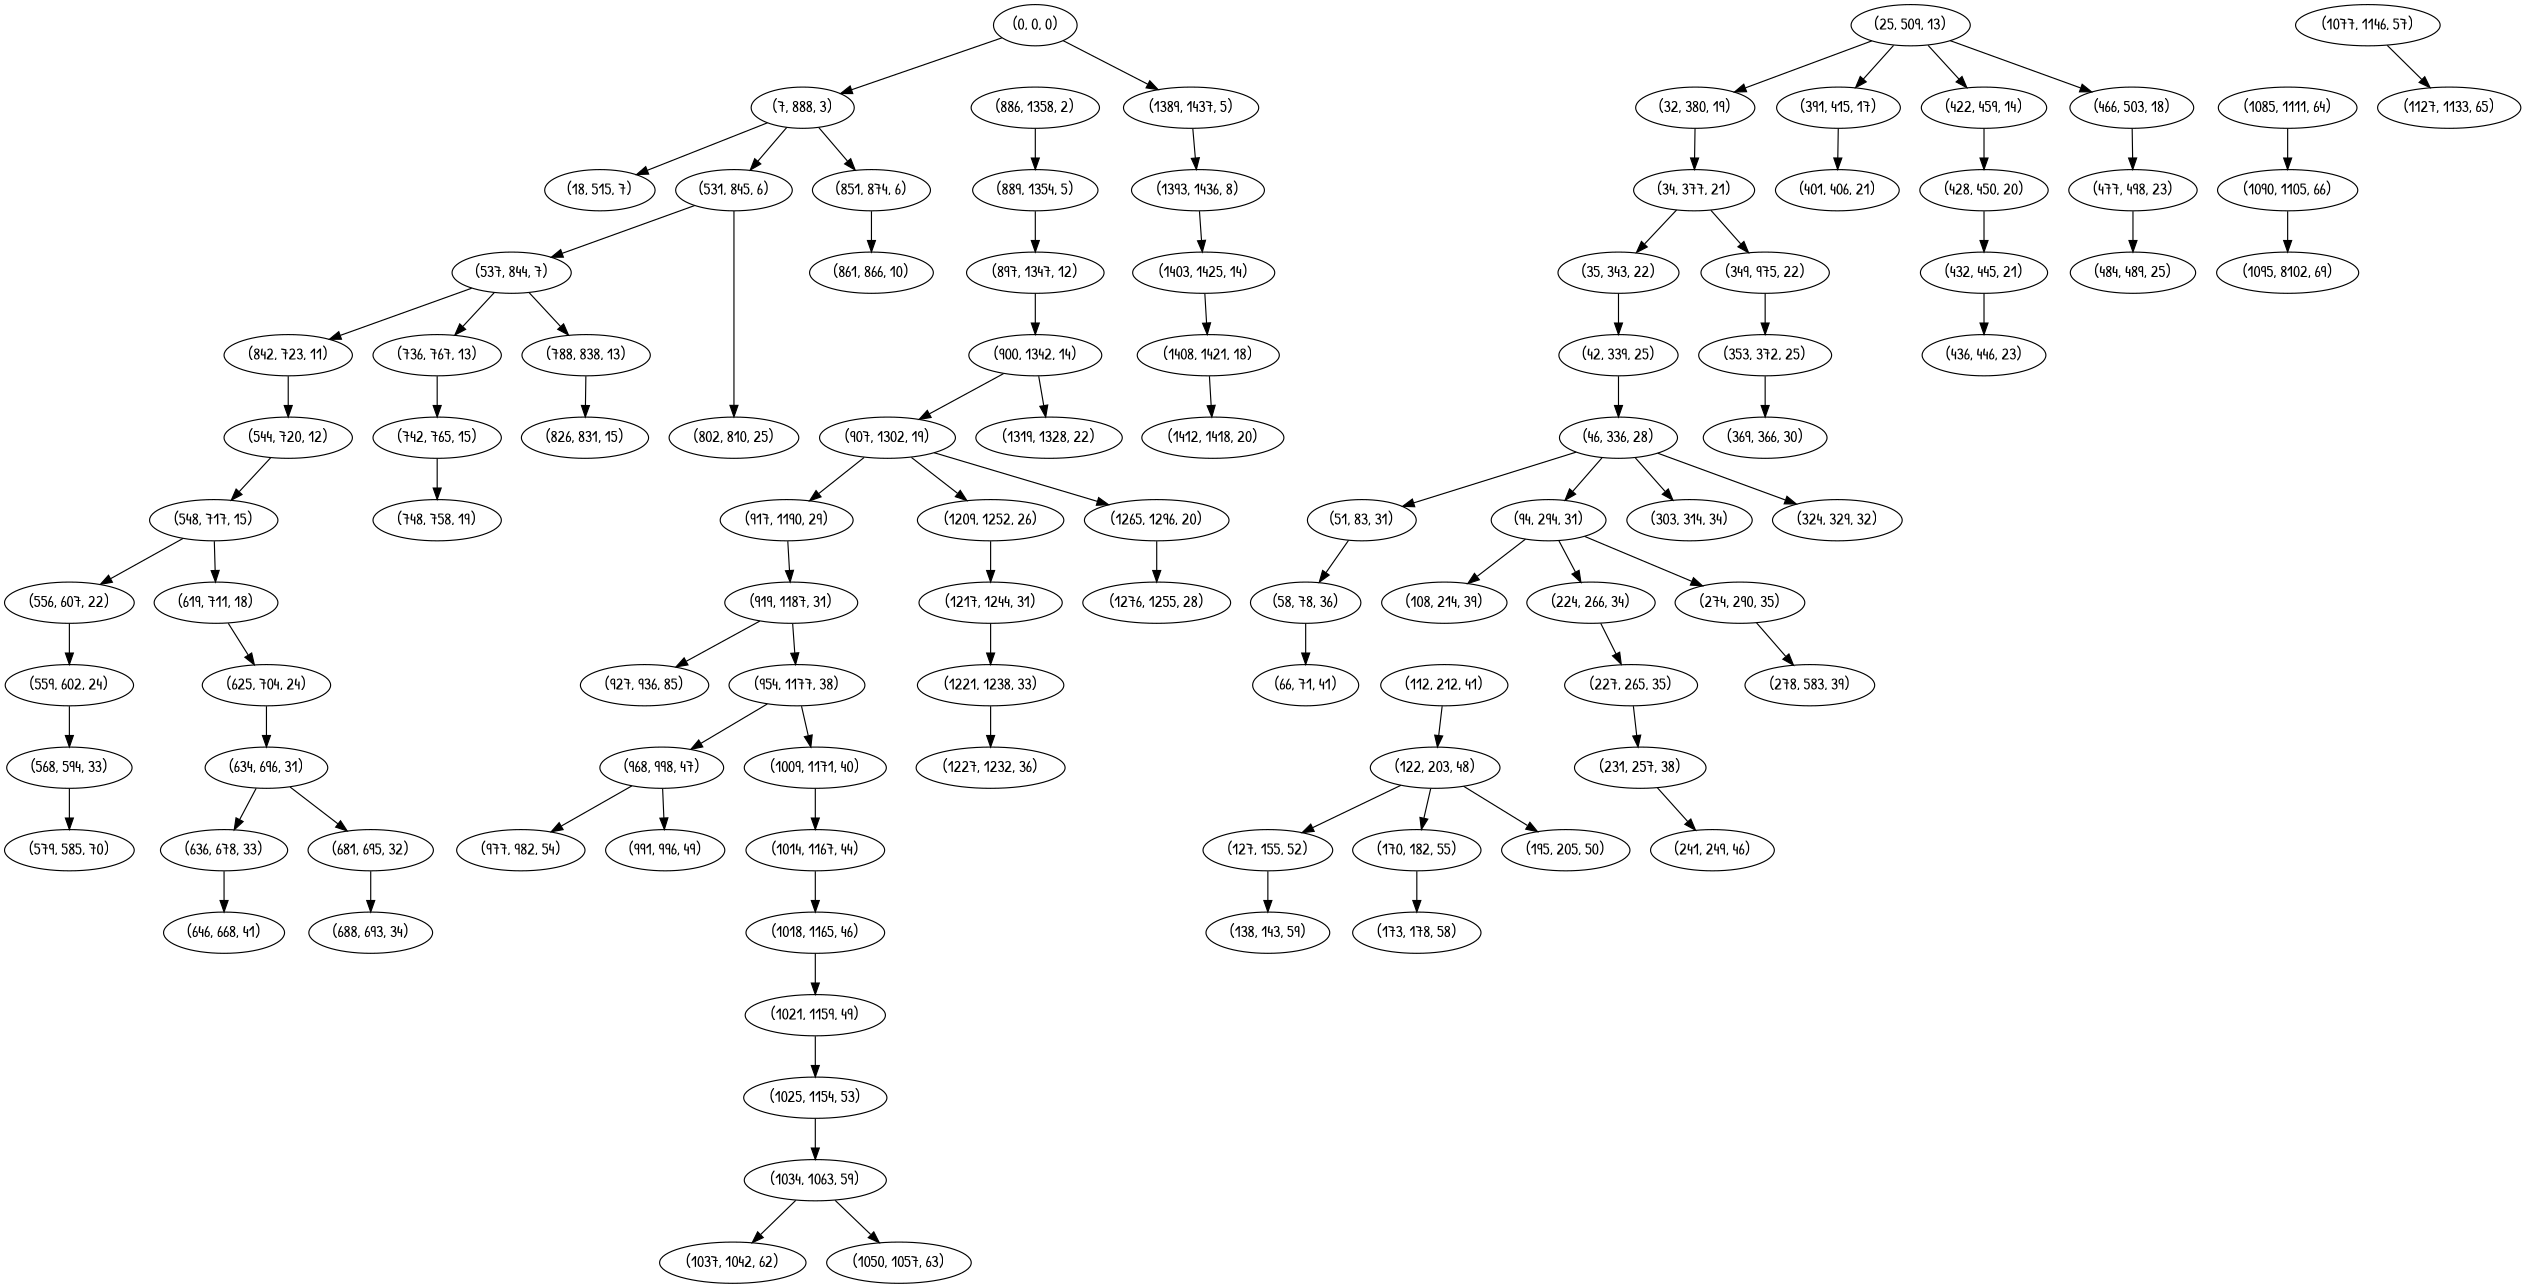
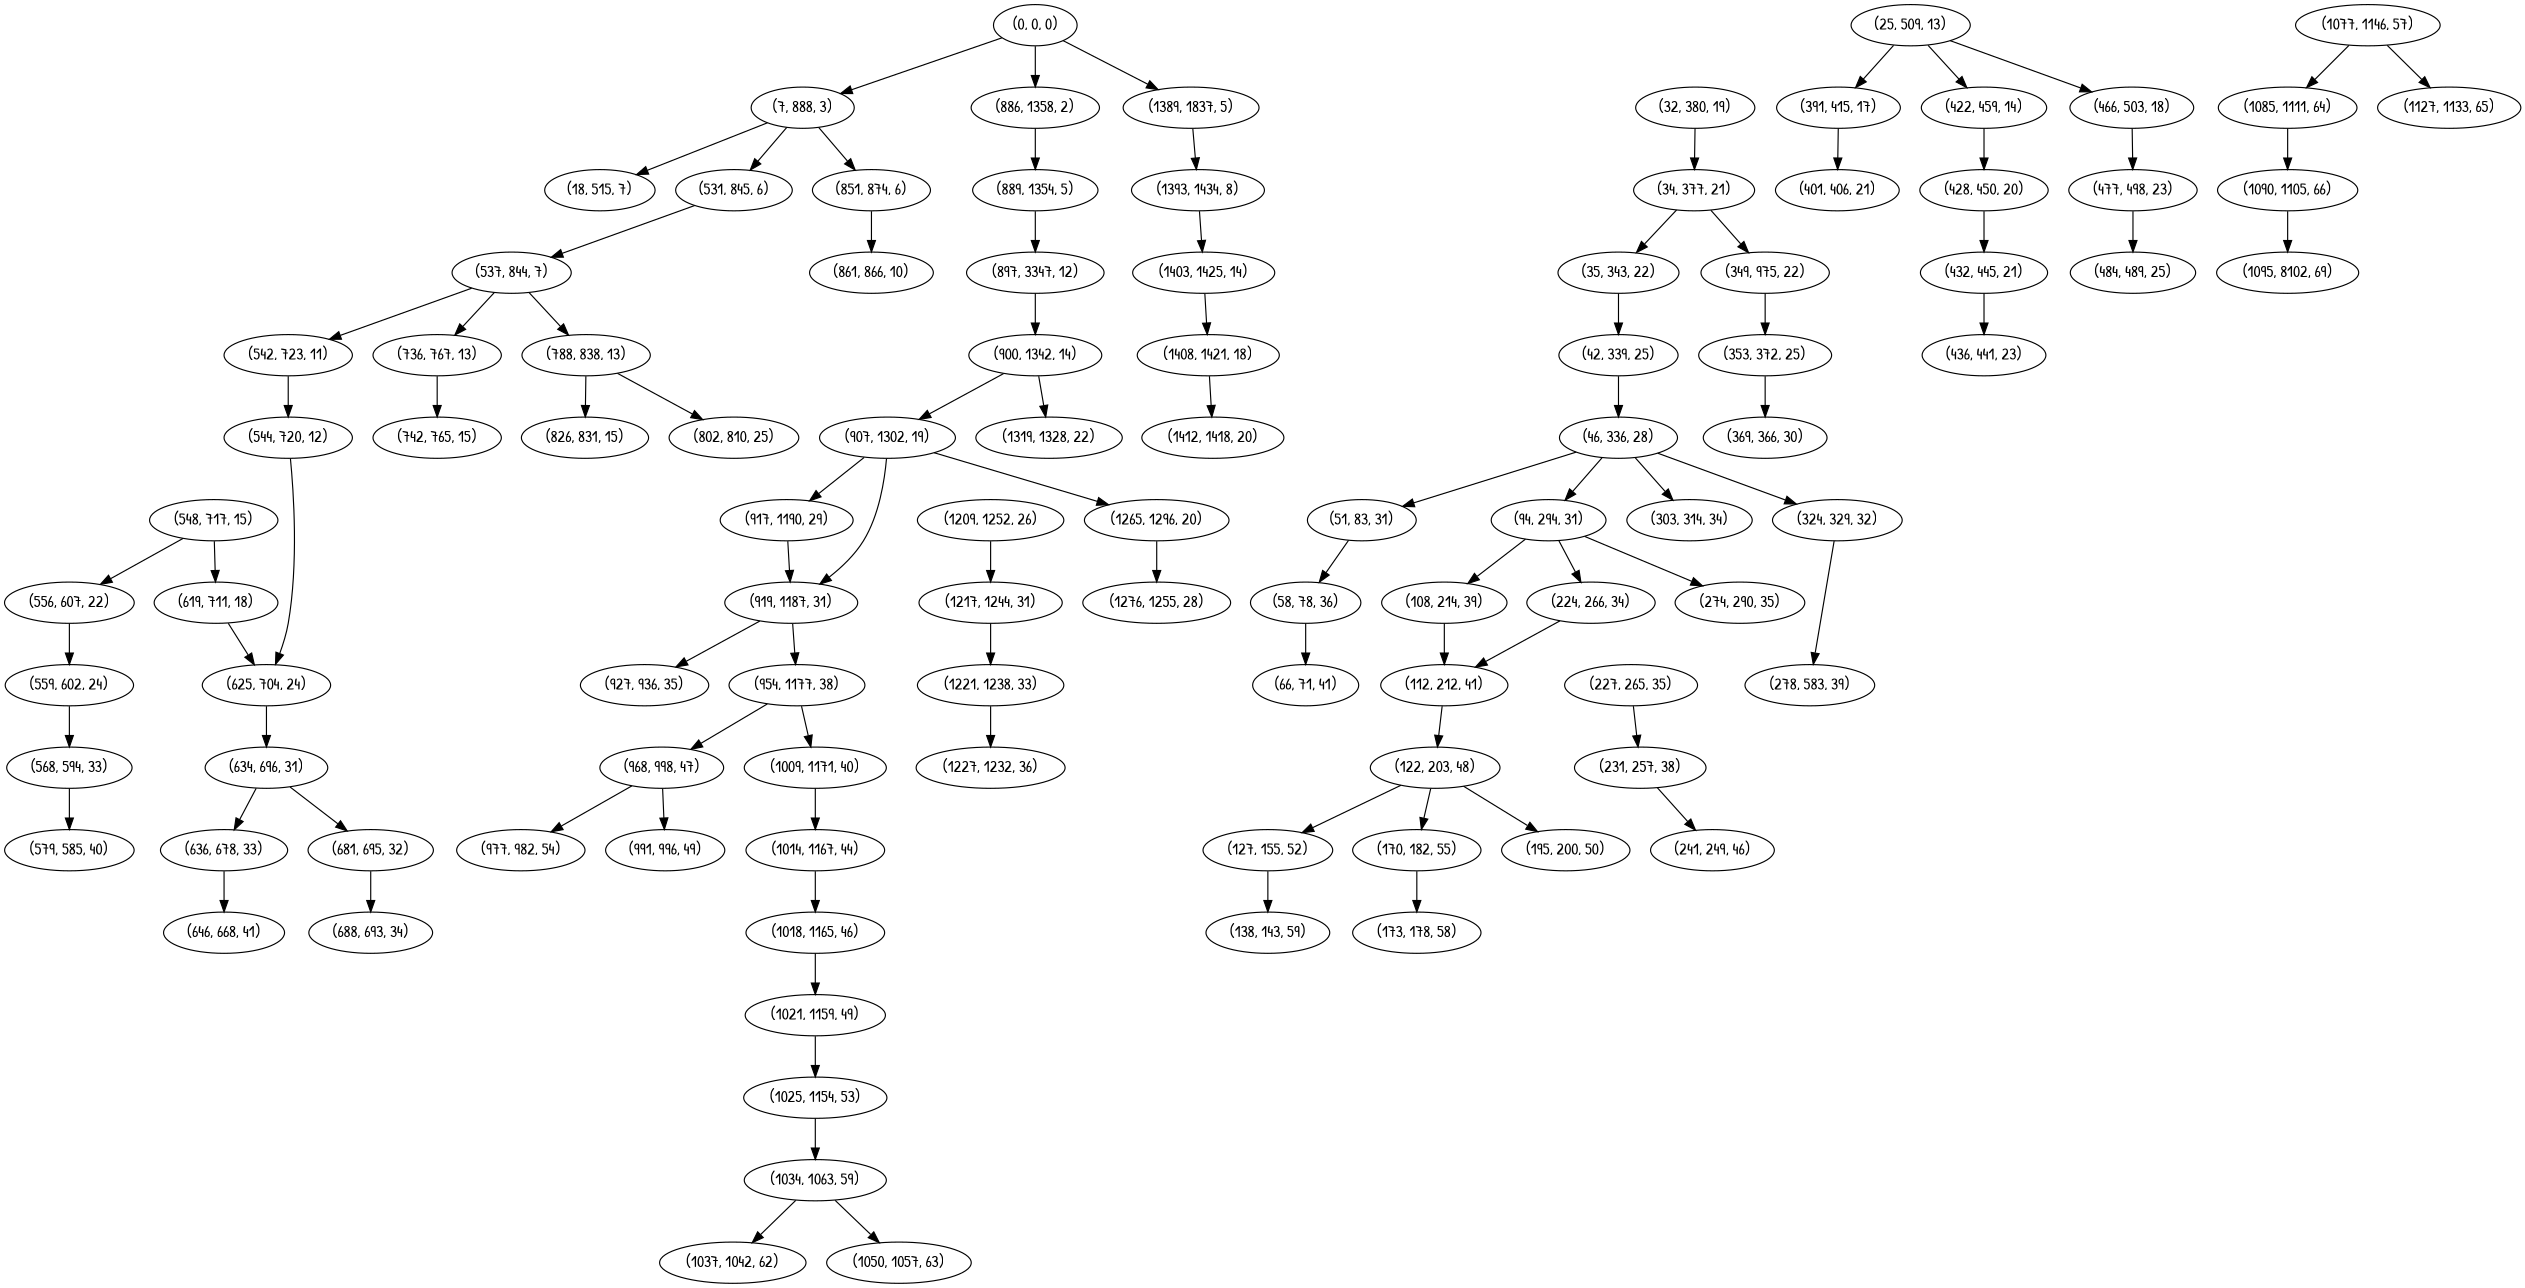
edge "(0, 0, 0)" -> "(886, 1358, 2)": added
edge "(1077, 1146, 57)" -> "(1085, 1111, 64)": added
edge "(25, 509, 13)" -> "(32, 380, 19)": removed
node "(1389, 1437, 5)": label "(1389, 1437, 5)" -> "(1389, 1837, 5)"
node "(1393, 1436, 8)": label "(1393, 1436, 8)" -> "(1393, 1434, 8)"
node "(897, 1347, 12)": label "(897, 1347, 12)" -> "(897, 3347, 12)"
edge "(531, 845, 6)" -> "(802, 810, 25)": now "(788, 838, 13)" -> "(802, 810, 25)"
node "(842, 723, 11)": label "(842, 723, 11)" -> "(542, 723, 11)"
node "(436, 446, 23)": label "(436, 446, 23)" -> "(436, 441, 23)"
edge "(544, 720, 12)" -> "(548, 717, 15)": now "(544, 720, 12)" -> "(625, 704, 24)"
edge "(907, 1302, 19)" -> "(1209, 1252, 26)": now "(907, 1302, 19)" -> "(919, 1187, 31)"
node "(748, 758, 19)": removed
edge "(108, 214, 39)" -> "(112, 212, 41)": added
edge "(224, 266, 34)" -> "(227, 265, 35)": now "(224, 266, 34)" -> "(112, 212, 41)"
edge "(274, 290, 35)" -> "(278, 583, 39)": now "(324, 329, 32)" -> "(278, 583, 39)"
node "(927, 936, 85)": label "(927, 936, 85)" -> "(927, 936, 35)"
node "(579, 585, 70)": label "(579, 585, 70)" -> "(579, 585, 40)"
node "(195, 205, 50)": label "(195, 205, 50)" -> "(195, 200, 50)"
